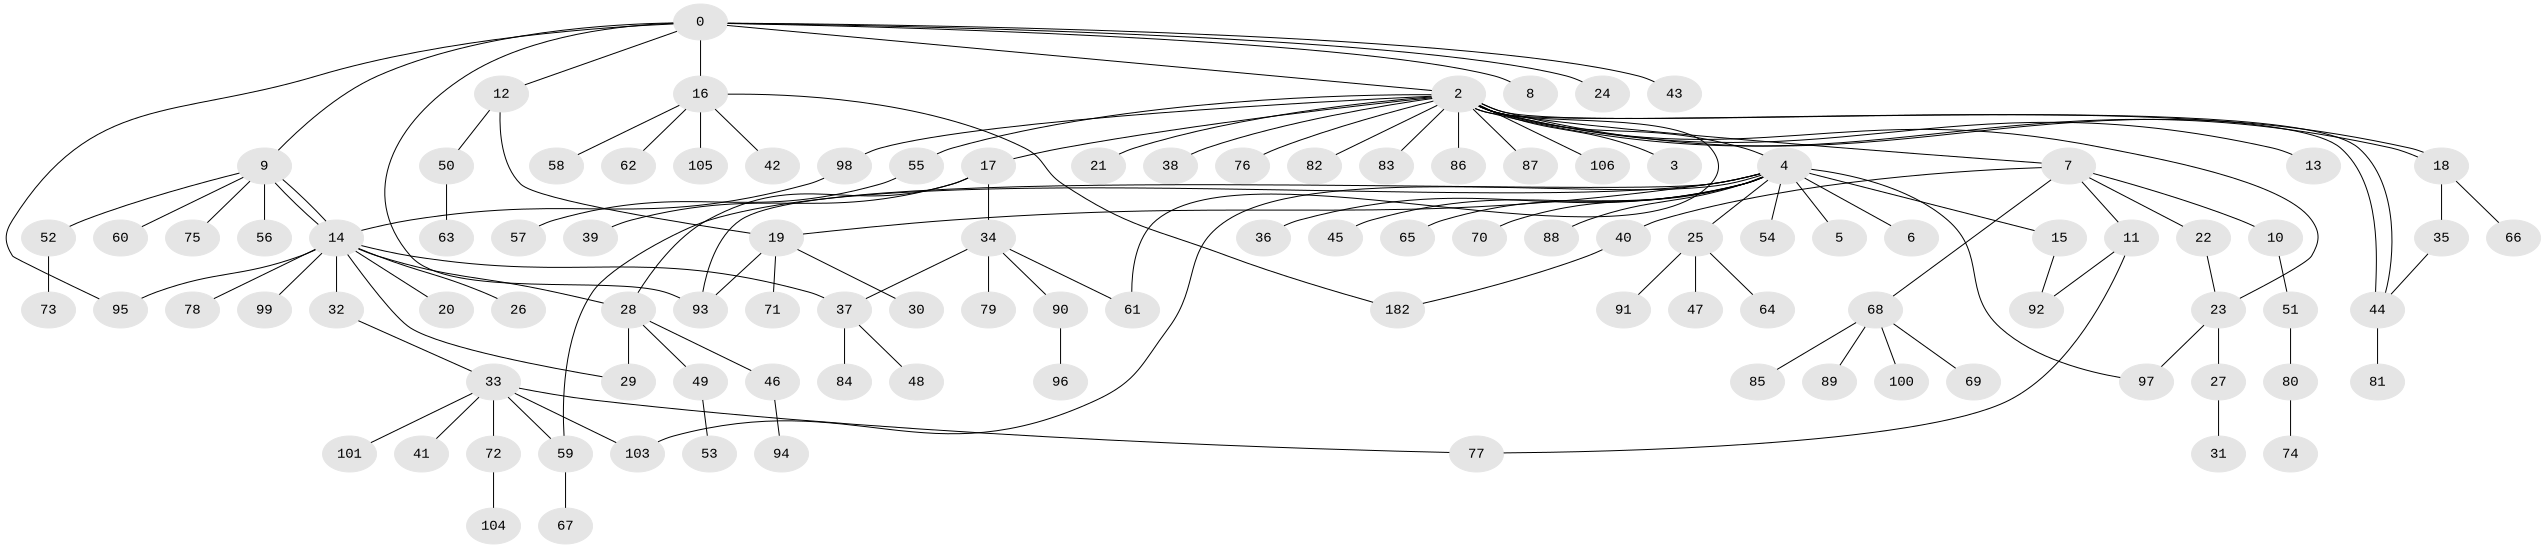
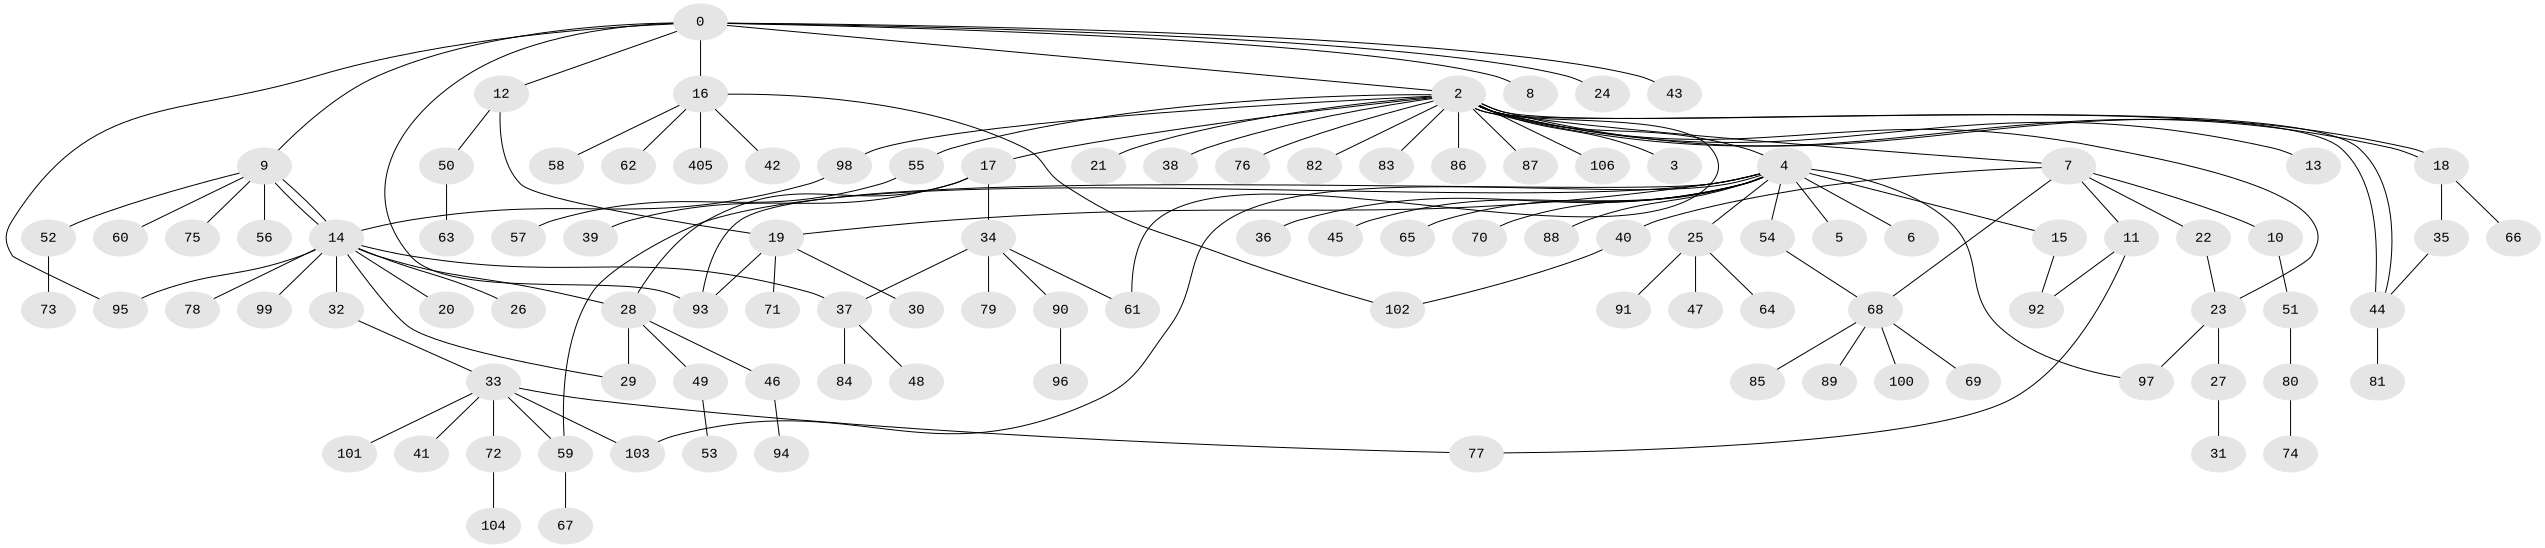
node "105": label "105" -> "405"
edge "54" -- "68": added
node "182": label "182" -> "102"
